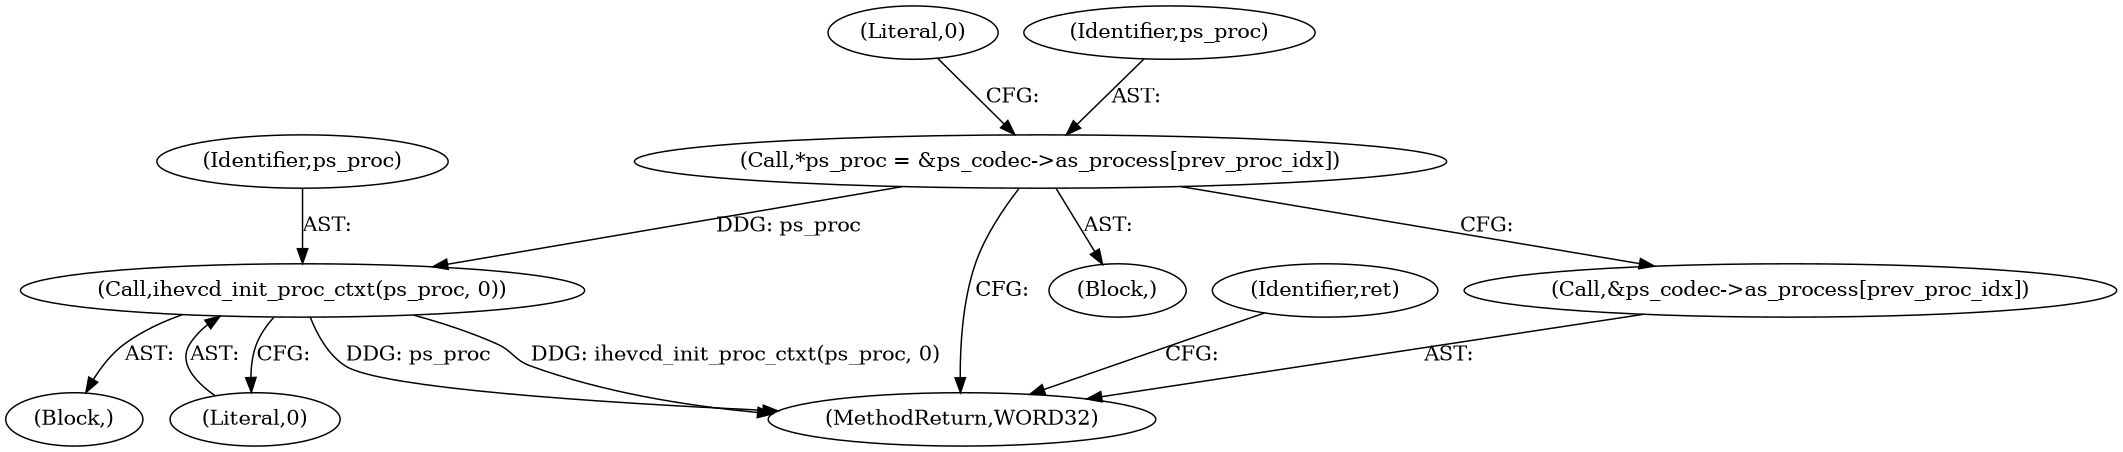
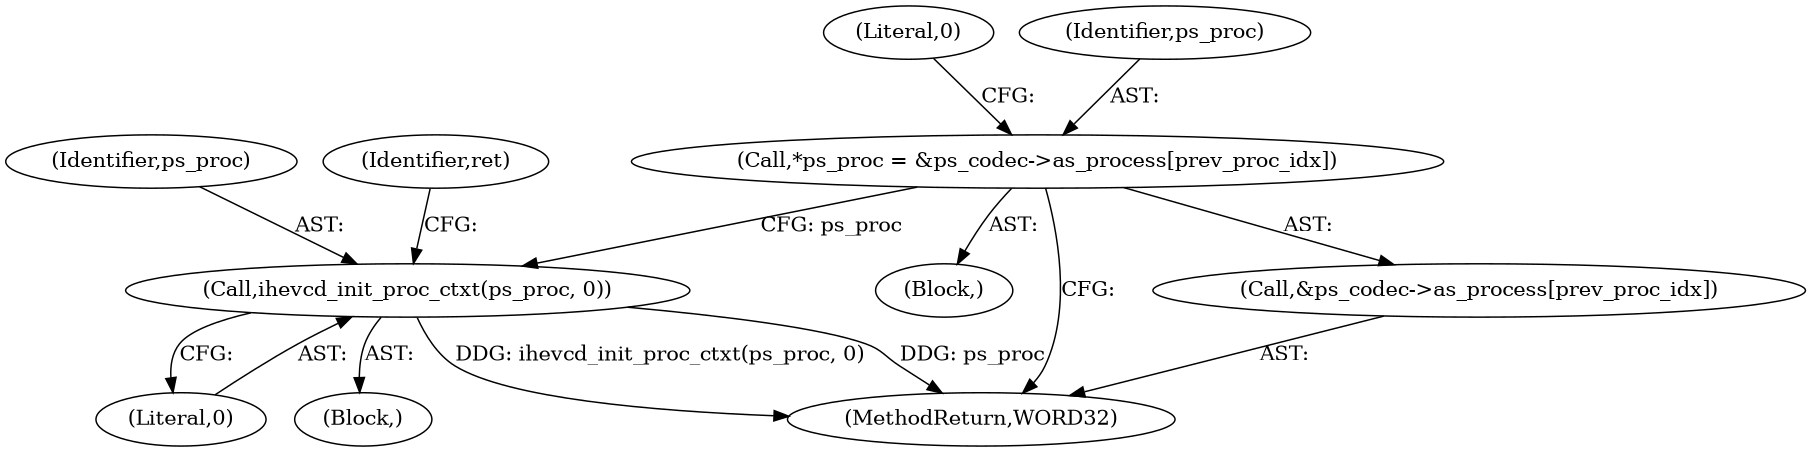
edge "(Call,*ps_proc = &ps_codec->as_process[prev_proc_idx])" -> "(Call,ihevcd_init_proc_ctxt(ps_proc, 0))": label "DDG: ps_proc" -> "CFG: ps_proc"
edge "(Call,*ps_proc = &ps_codec->as_process[prev_proc_idx])" -> "(Call,&ps_codec->as_process[prev_proc_idx])": label "CFG: " -> "AST: "
edge "(Identifier,ret)" -> "(MethodReturn,WORD32)": now "(Identifier,ret)" -> "(Call,ihevcd_init_proc_ctxt(ps_proc, 0))"
